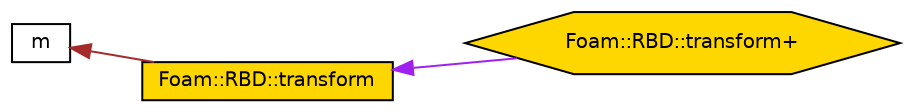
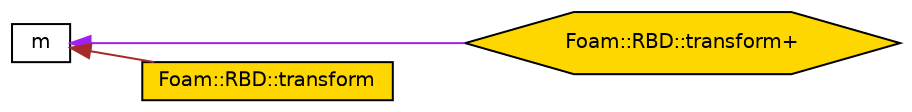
edge "Foam::RBD::transform+" -> "Foam::RBD::transform": now "Foam::RBD::transform+" -> "m"
